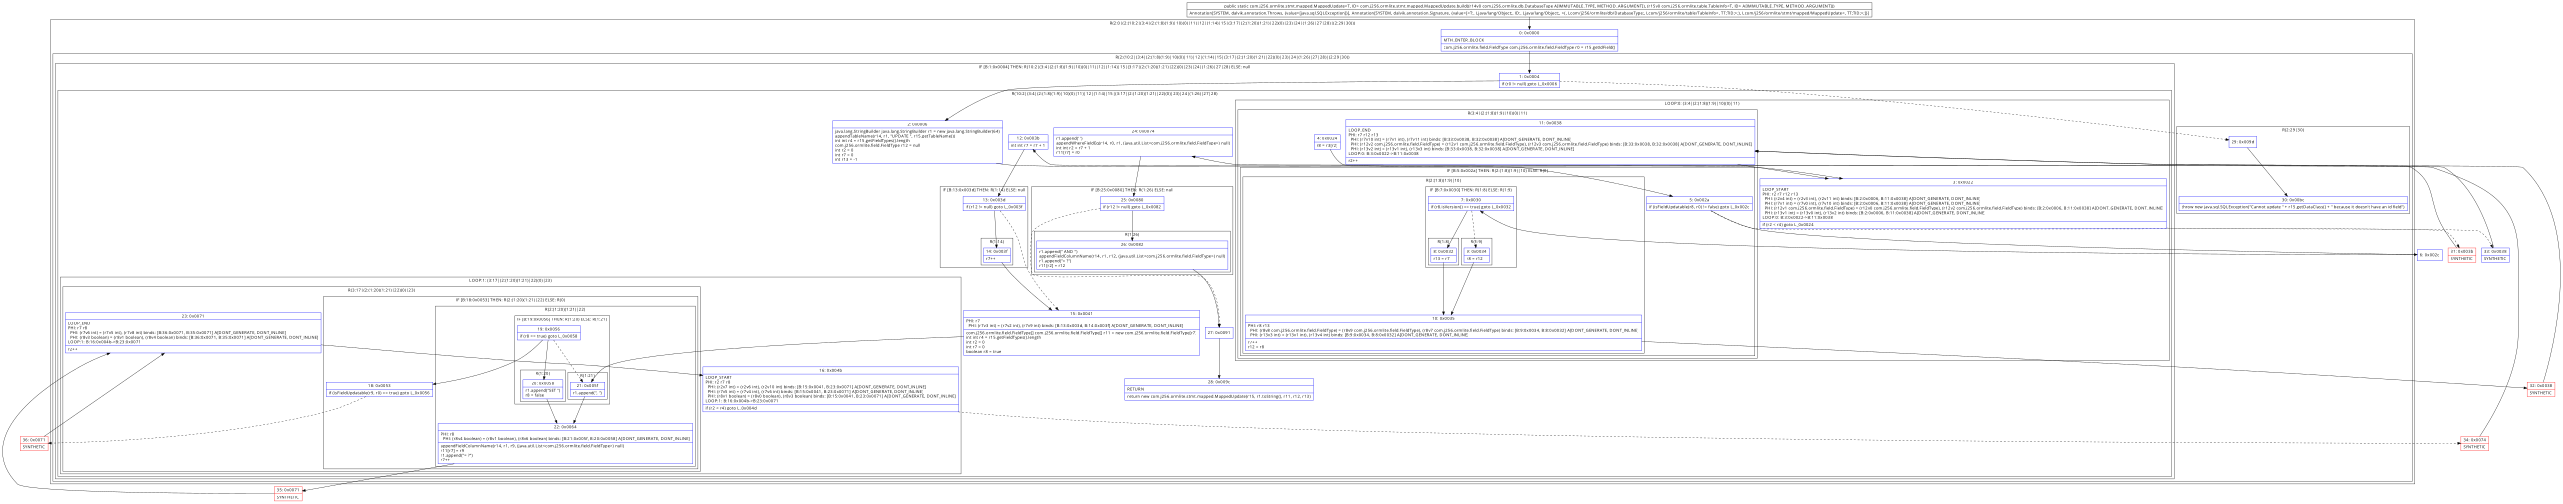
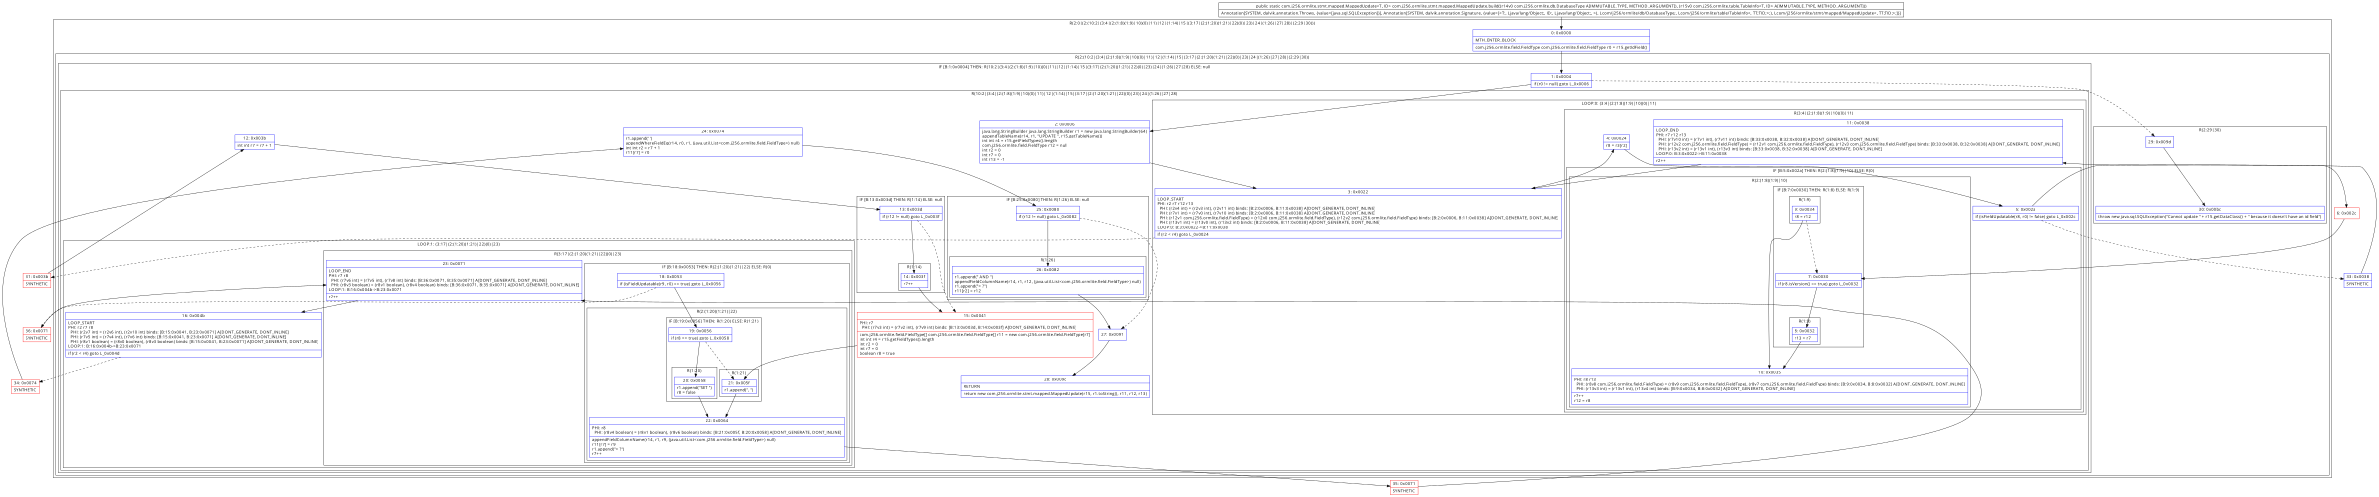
edge "3: 0x0022" -> "4: 0x0024": added
edge "7: 0x0030" -> "9: 0x0034": reversed
node "6: 0x002c": color blue -> red
node "15: 0x0041": color blue -> red
edge "19: 0x0056" -> "18: 0x0053": reversed
node "32: 0x0038": removed
